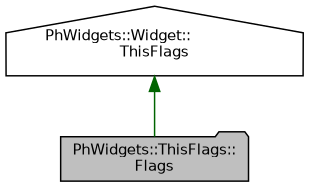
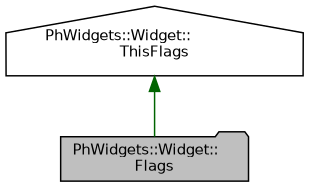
node "PhWidgets::ThisFlags:: Flags": label "PhWidgets::ThisFlags:: Flags" -> "PhWidgets::Widget:: Flags"
